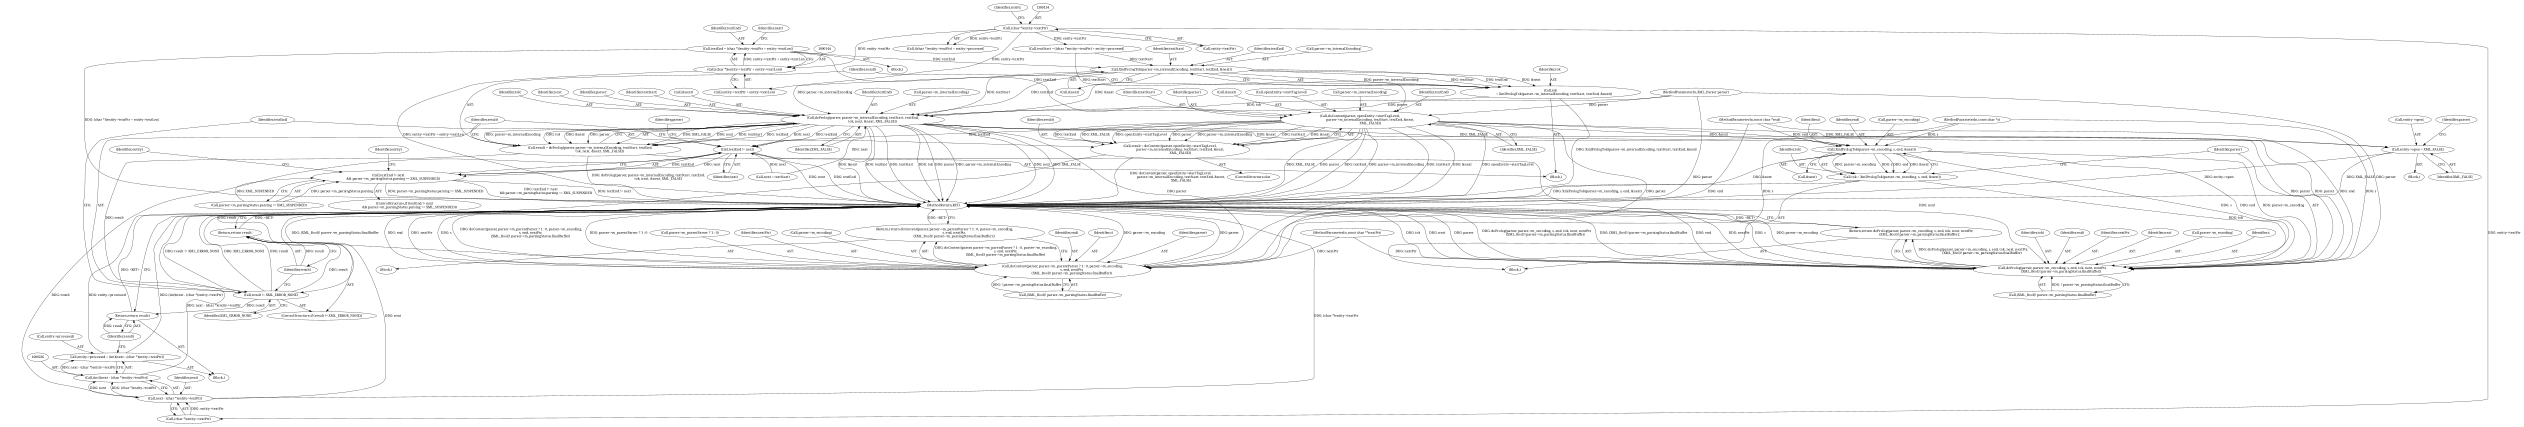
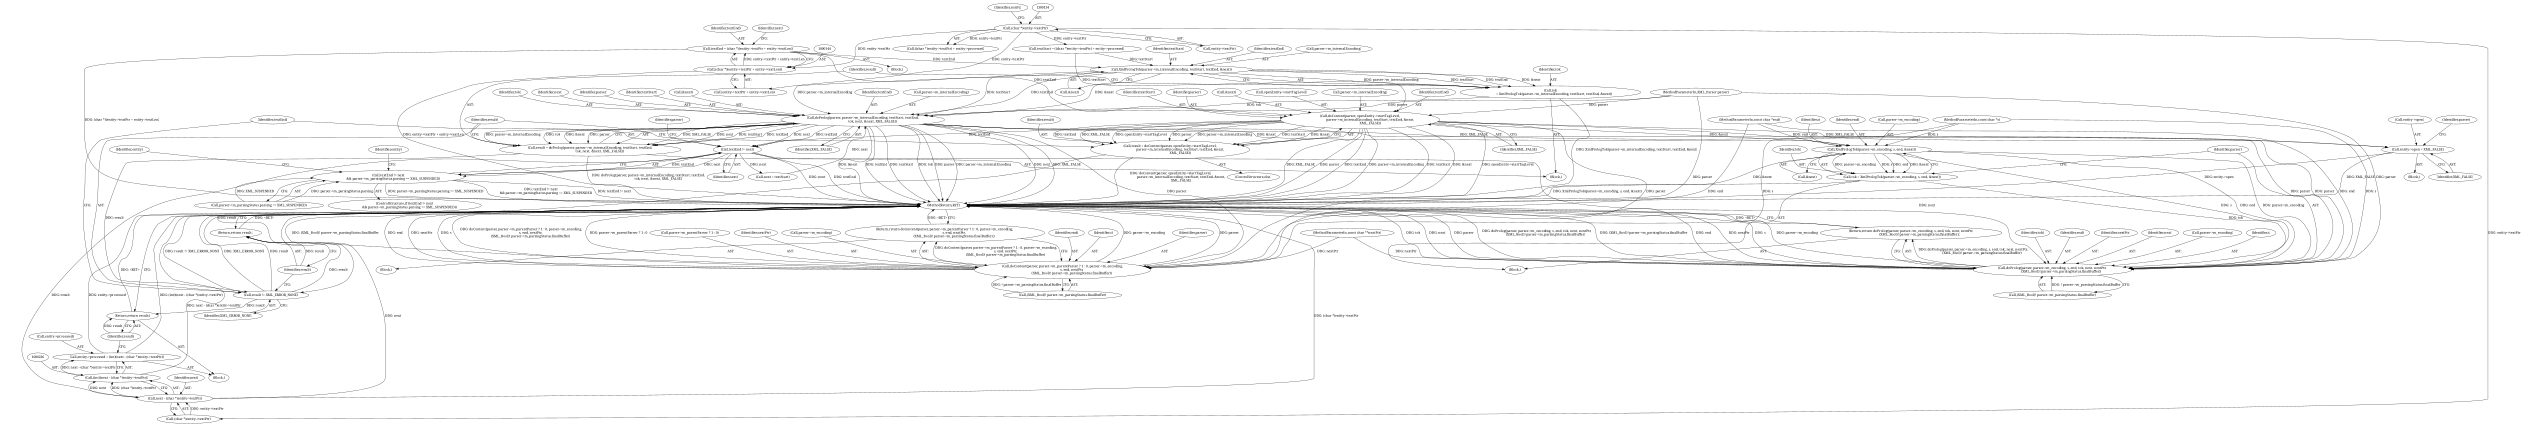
edge "(Call,next = textStart)" -> "(Call,textEnd != next)": reversed
node "(ControlStructure,if (result != XML_ERROR_NONE))": removed
